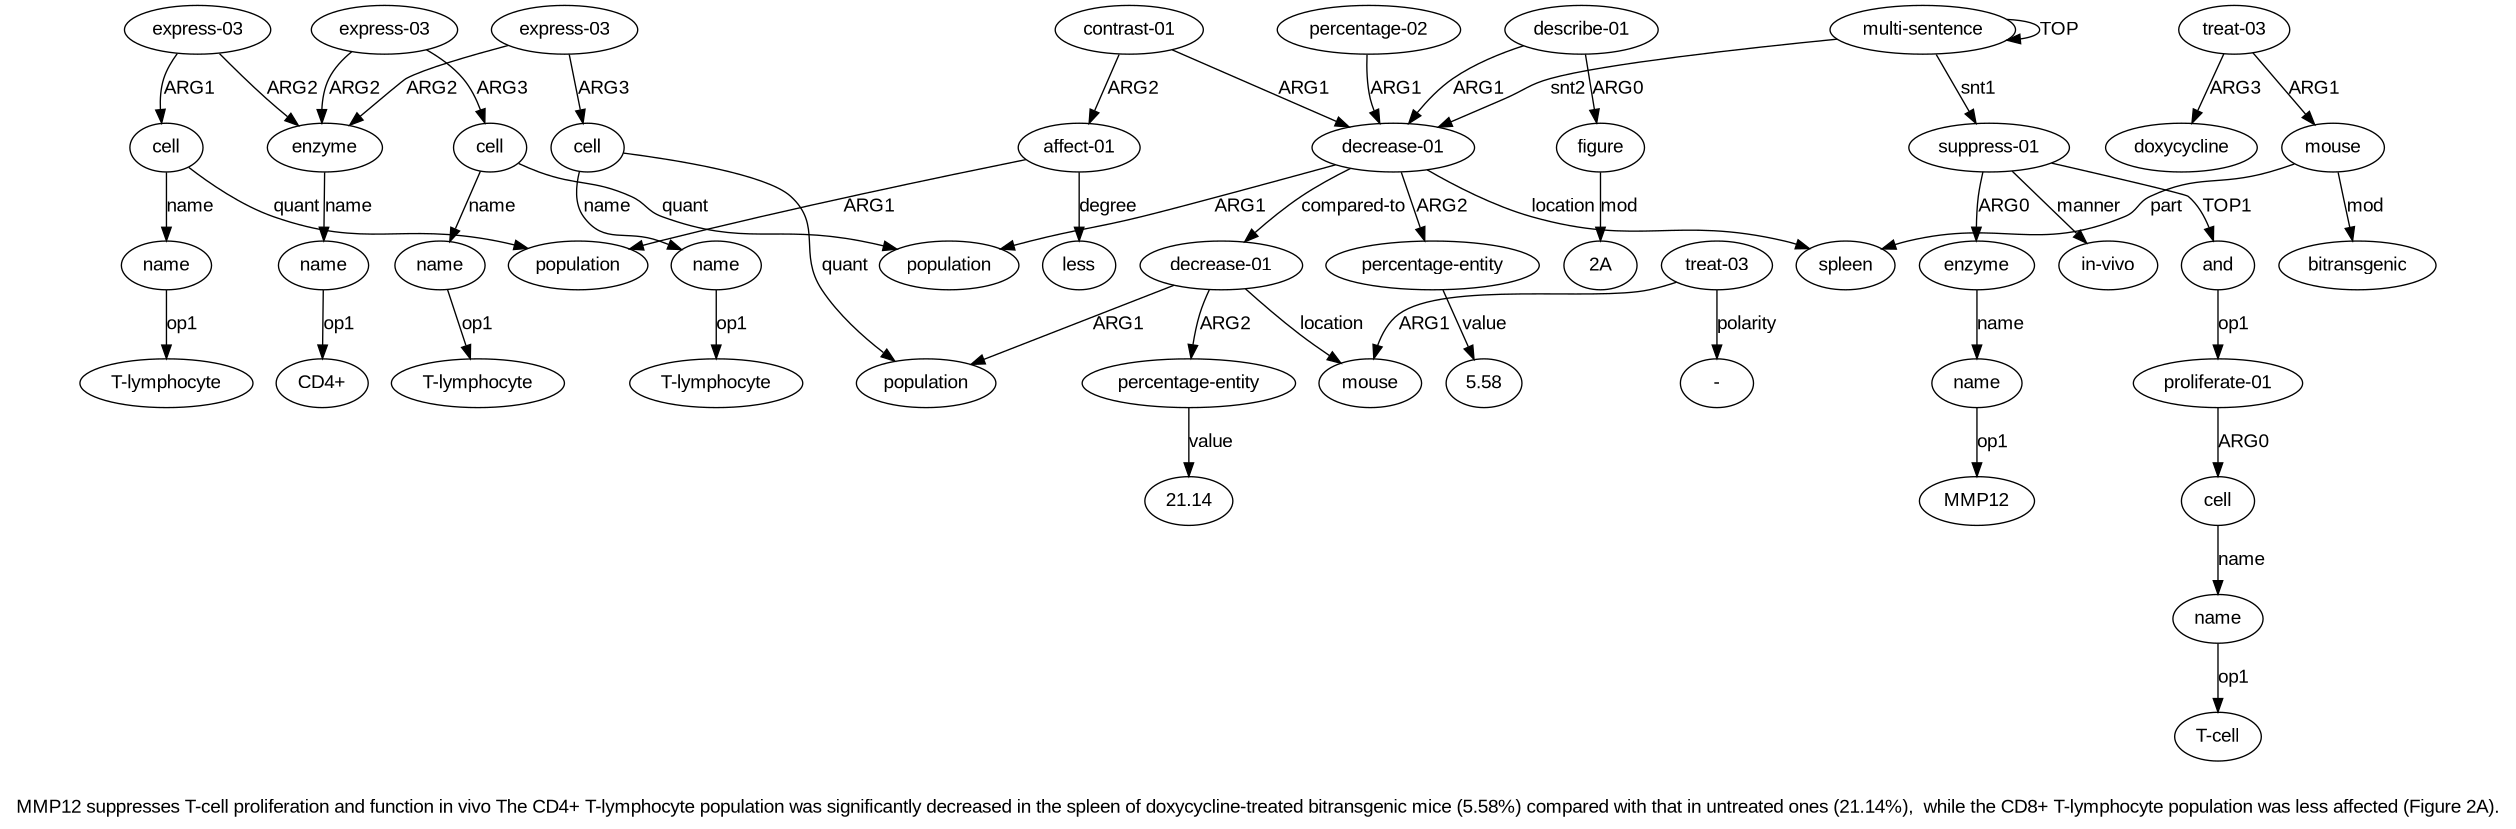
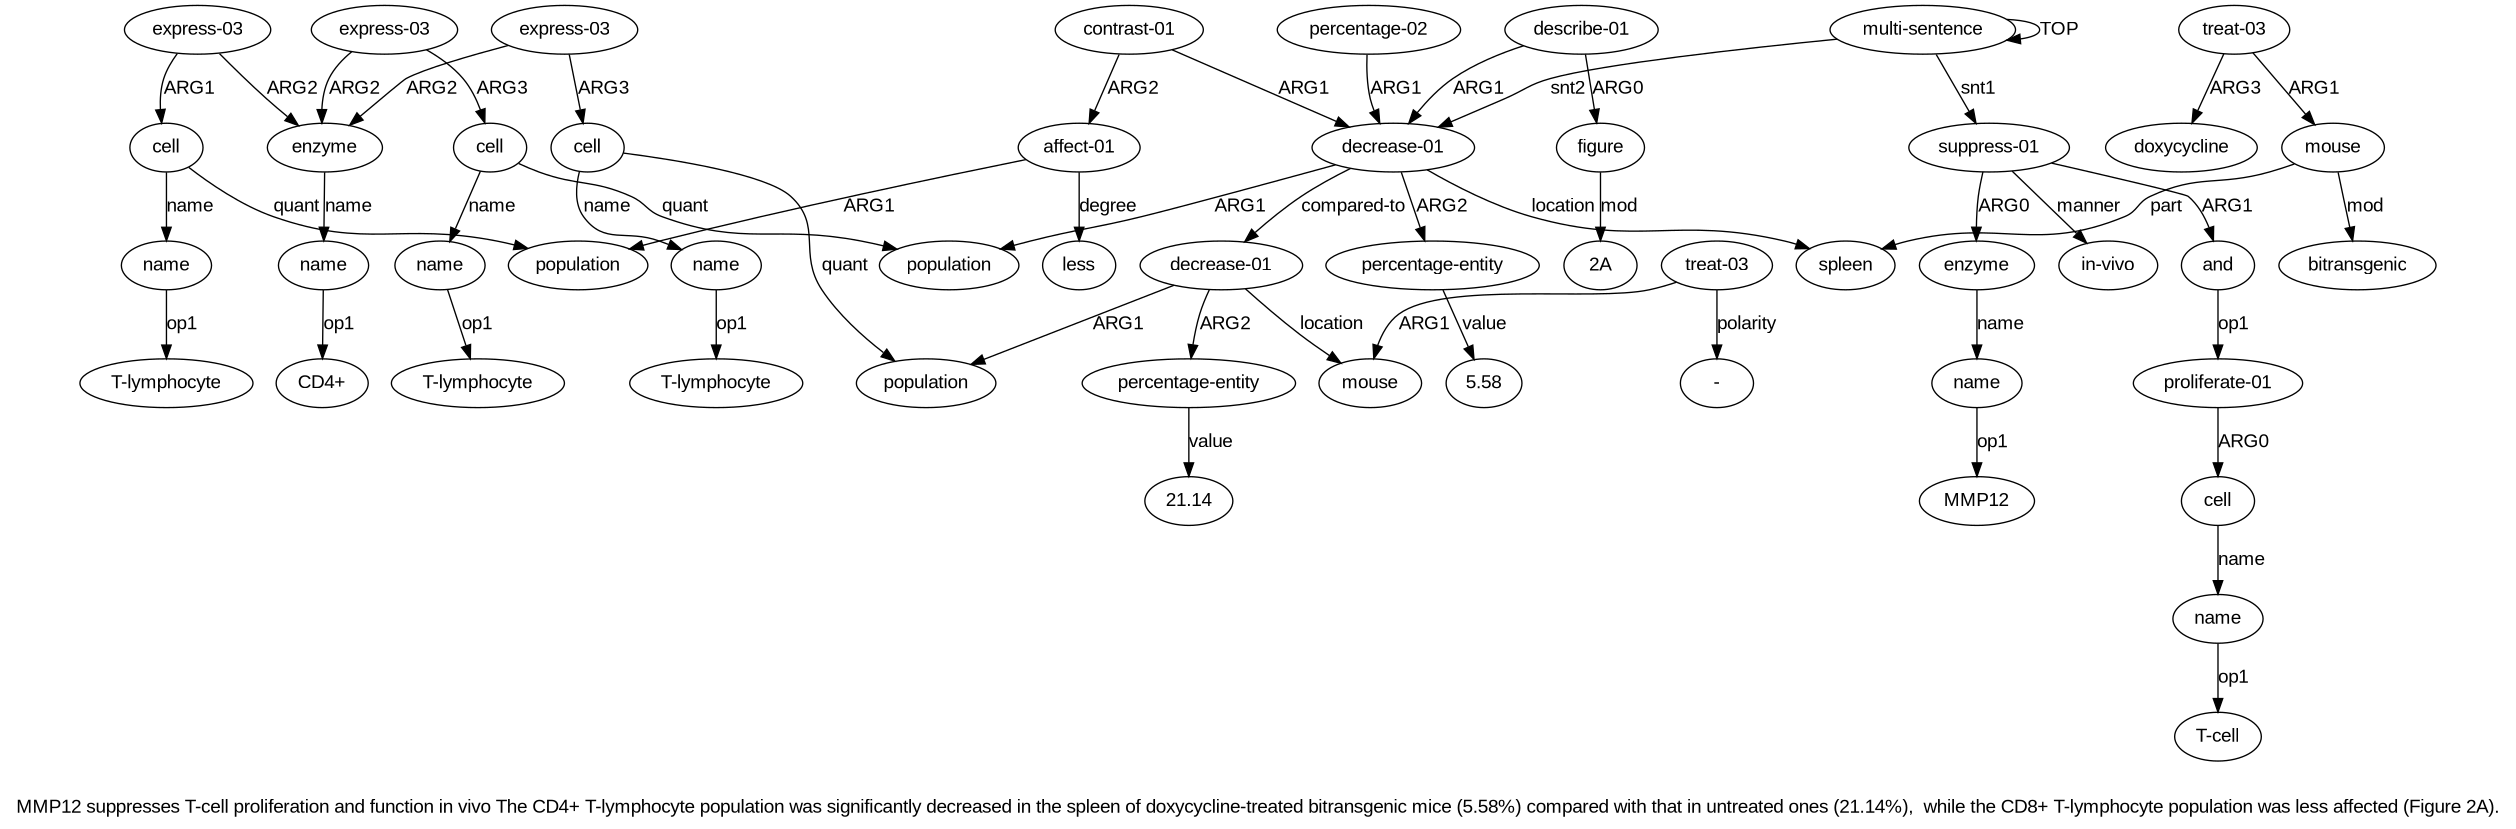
edge "suppress-01" -> "and": label "TOP1" -> "ARG1"
